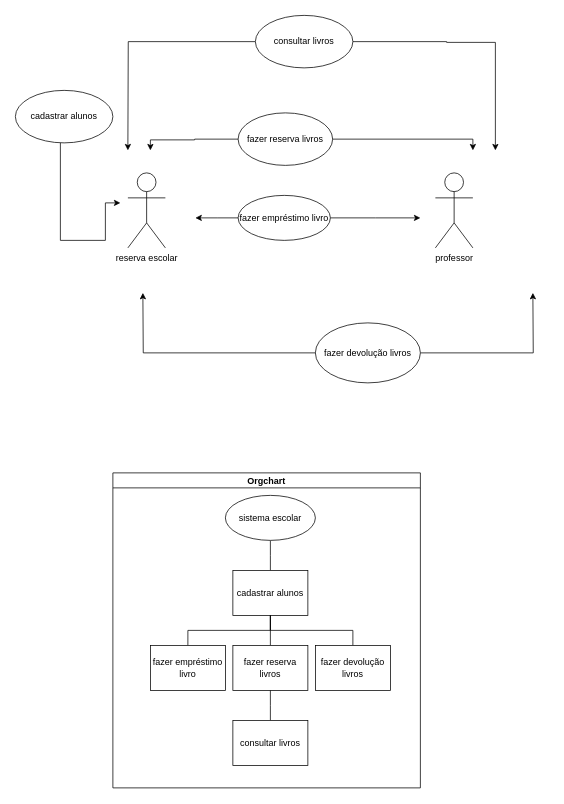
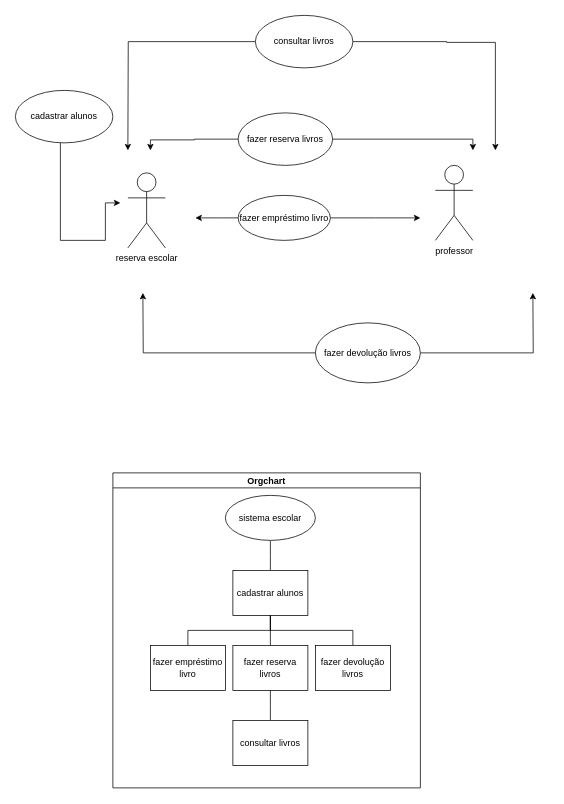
node "professor": moved (454, 210) -> (454, 203)
